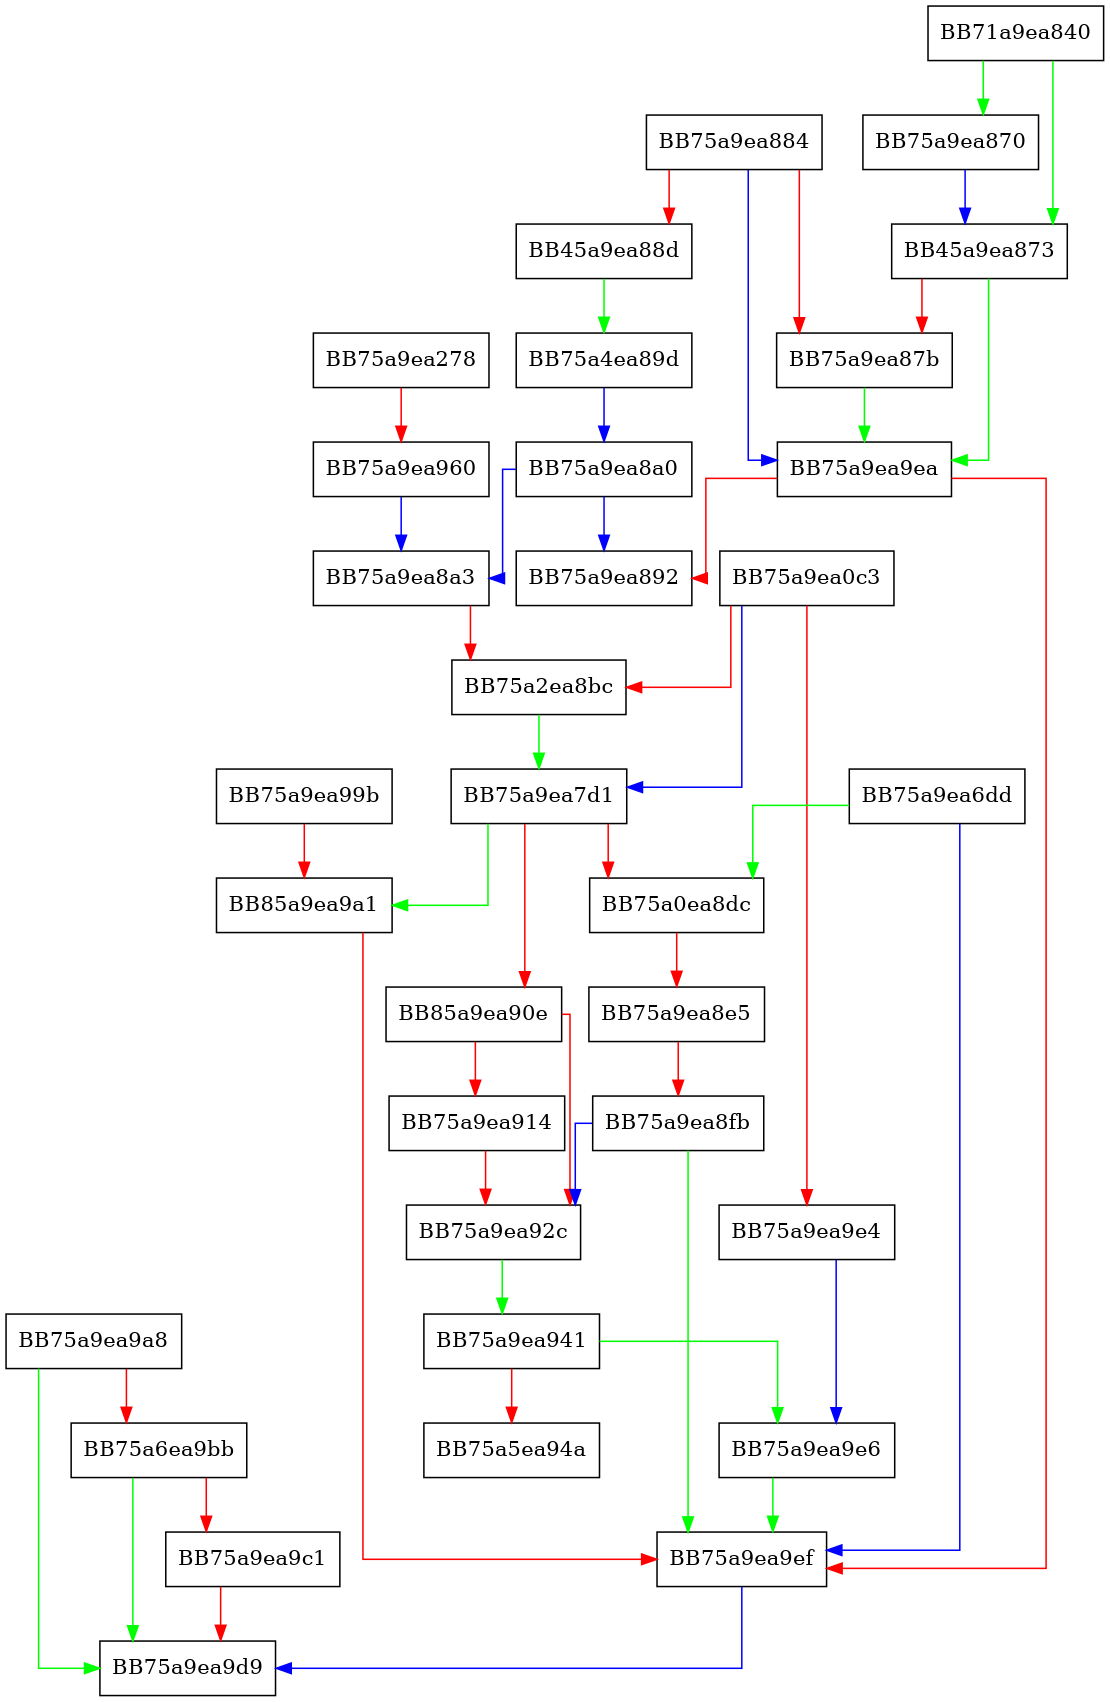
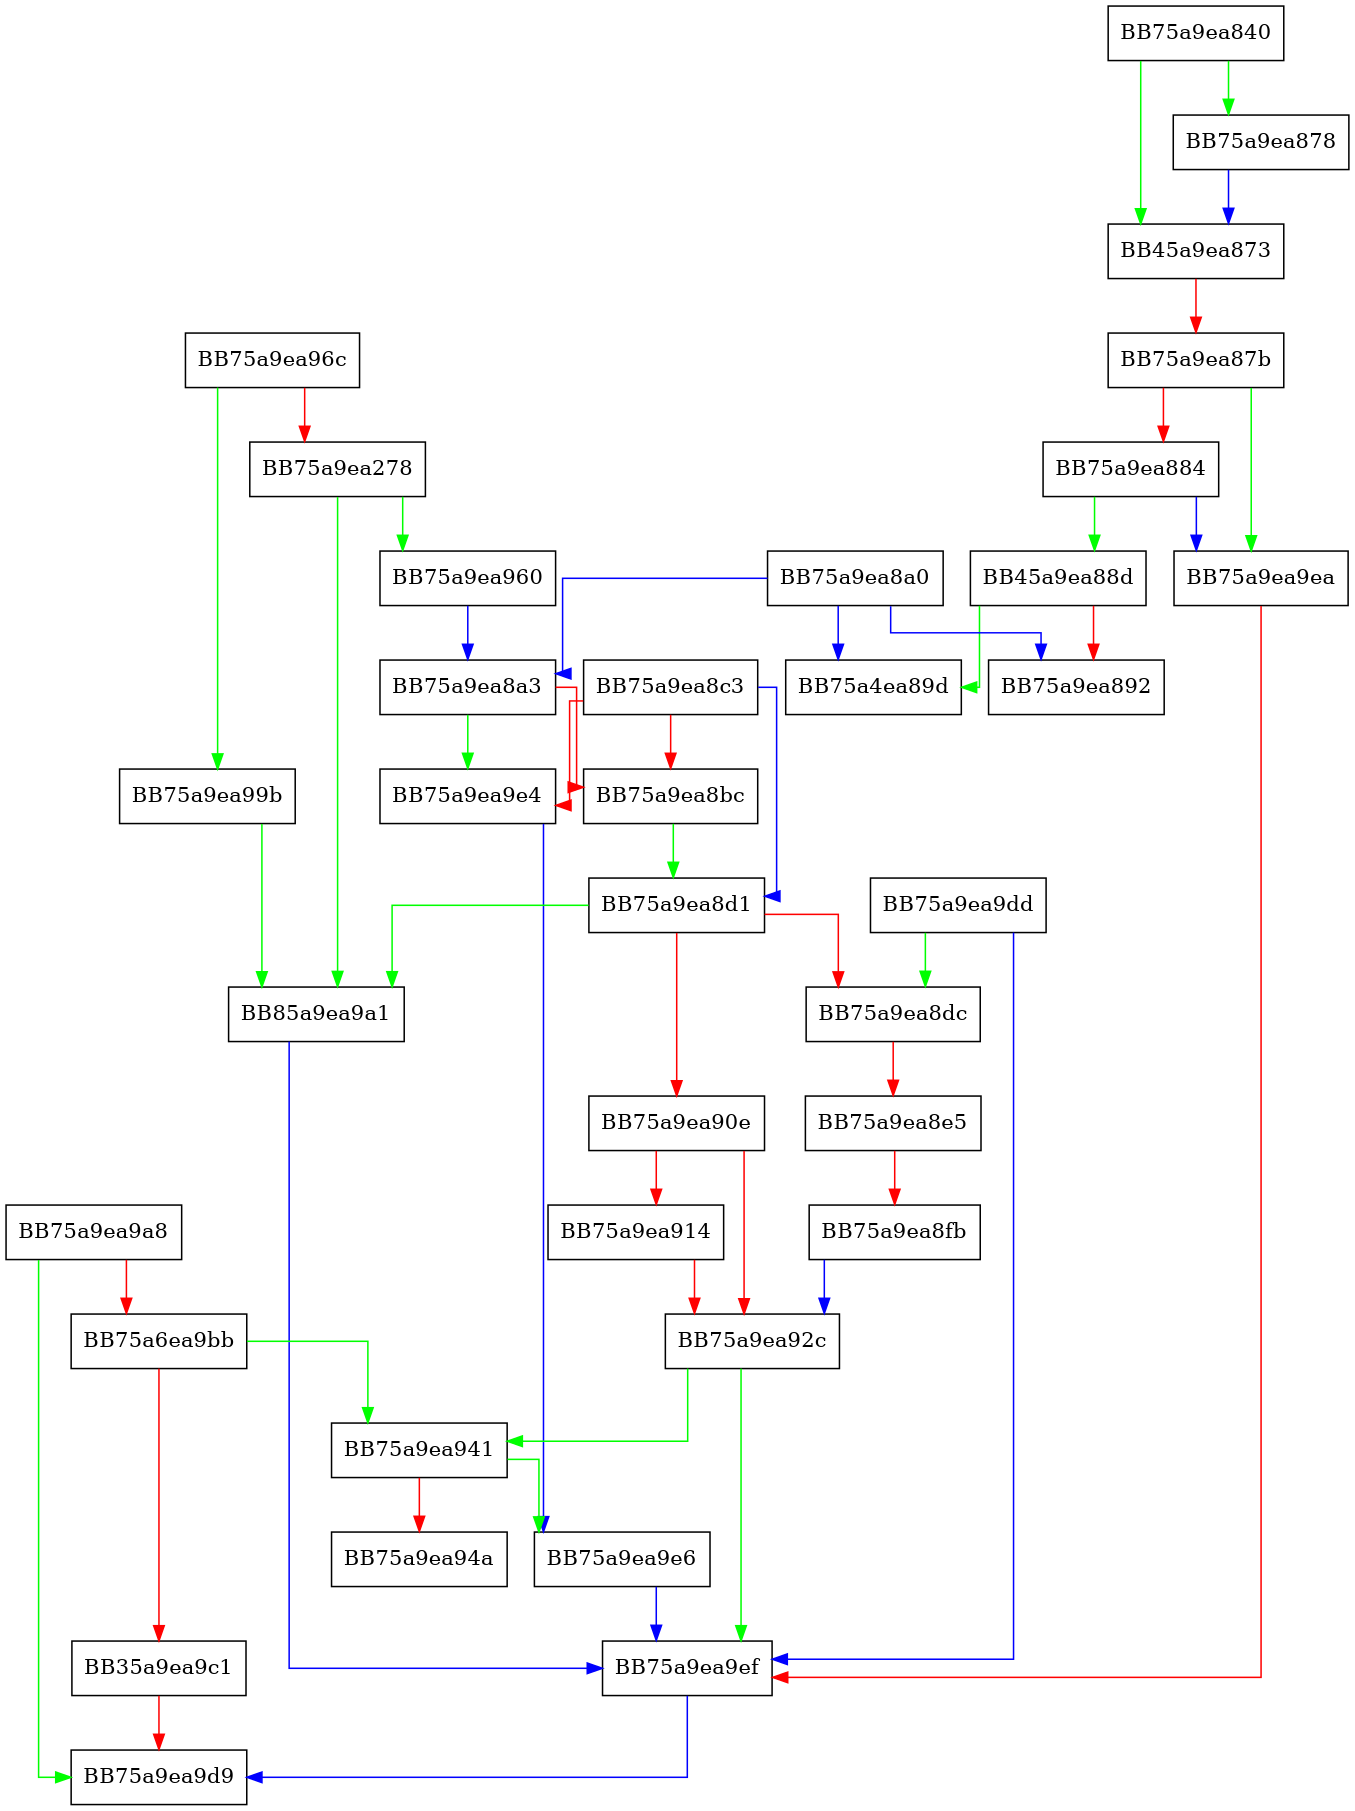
node "BB71a9ea840": label "BB71a9ea840" -> "BB75a9ea840"
node "BB75a9ea870": label "BB75a9ea870" -> "BB75a9ea878"
edge "BB75a9ea884" -> "BB45a9ea88d": color red -> green
edge "BB75a9ea884" -> "BB75a9ea87b": reversed
node "BB75a9ea96c": added
edge "BB45a9ea873" -> "BB75a9ea9ea": removed
edge "BB75a9ea278" -> "BB75a9ea960": color red -> green
edge "BB75a4ea89d" -> "BB75a9ea8a0": reversed
edge "BB75a9ea9ea" -> "BB75a9ea892": now "BB45a9ea88d" -> "BB75a9ea892"
node "BB75a9ea0c3": label "BB75a9ea0c3" -> "BB75a9ea8c3"
node "BB75a2ea8bc": label "BB75a2ea8bc" -> "BB75a9ea8bc"
edge "BB75a9ea278" -> "BB85a9ea9a1": added
edge "BB75a9ea8a3" -> "BB75a9ea9e4": added
node "BB75a9ea7d1": label "BB75a9ea7d1" -> "BB75a9ea8d1"
node "BB75a9ea6dd": label "BB75a9ea6dd" -> "BB75a9ea9dd"
edge "BB75a9ea99b" -> "BB85a9ea9a1": color red -> green
node "BB75a0ea8dc": label "BB75a0ea8dc" -> "BB75a9ea8dc"
node "BB85a9ea90e": label "BB85a9ea90e" -> "BB75a9ea90e"
edge "BB75a9ea8fb" -> "BB75a9ea9ef": now "BB75a9ea92c" -> "BB75a9ea9ef"
edge "BB85a9ea9a1" -> "BB75a9ea9ef": color red -> blue
node "BB75a5ea94a": label "BB75a5ea94a" -> "BB75a9ea94a"
edge "BB75a9ea9e6" -> "BB75a9ea9ef": color green -> blue
edge "BB75a6ea9bb" -> "BB75a9ea9d9": now "BB75a6ea9bb" -> "BB75a9ea941"
node "BB75a9ea9c1": label "BB75a9ea9c1" -> "BB35a9ea9c1"
